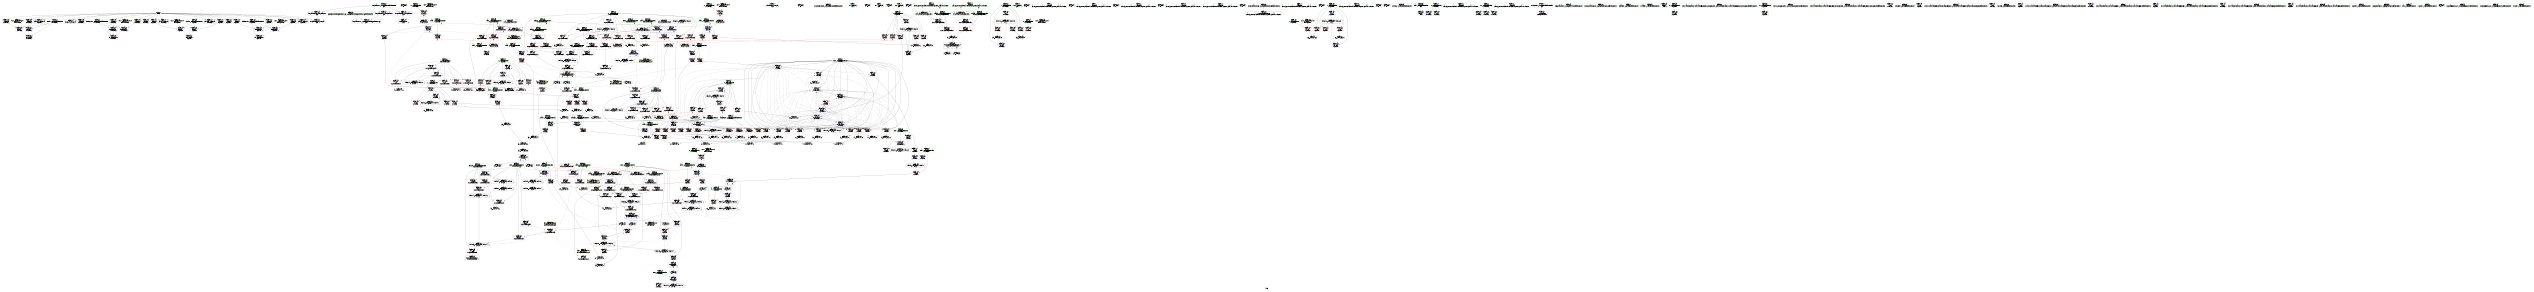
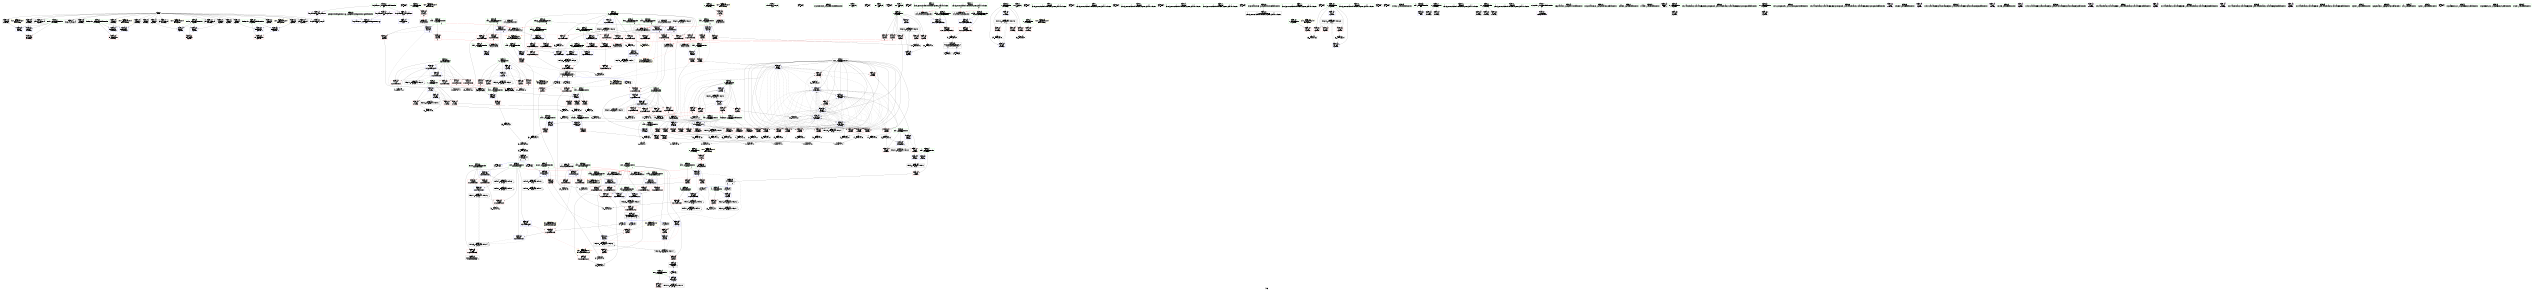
node "NodeID: 41": text "_Z5solveiii" -> "_Z5ifstreamIcSt"
